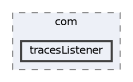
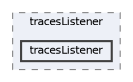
cluster "com": label "com" -> "tracesListener"
